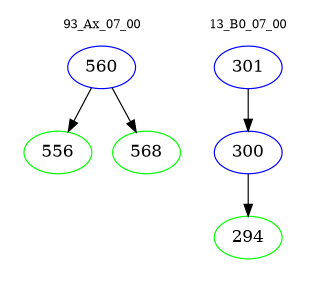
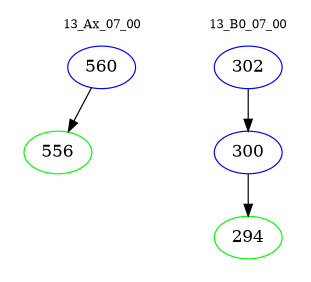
cluster "93_Ax_07_00": label "93_Ax_07_00" -> "13_Ax_07_00"
node "301": label "301" -> "302"
node "568": removed
